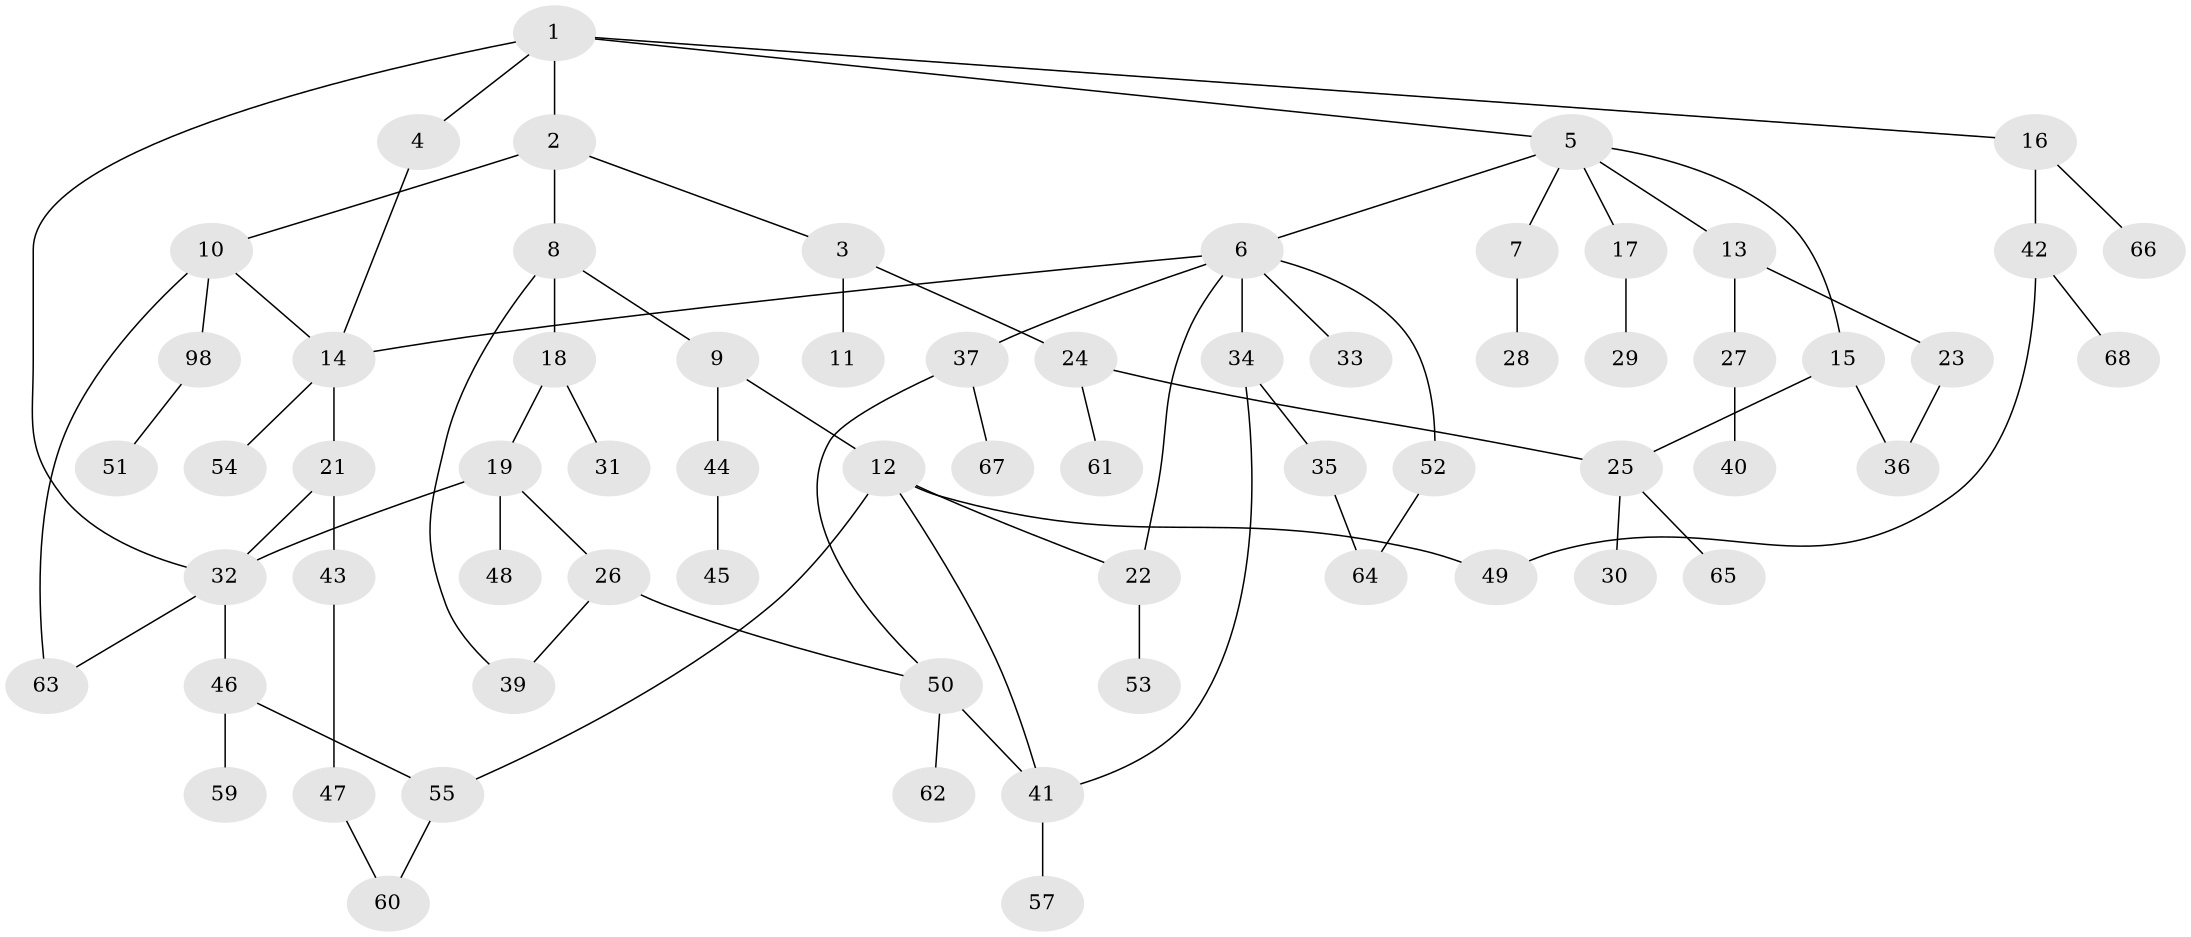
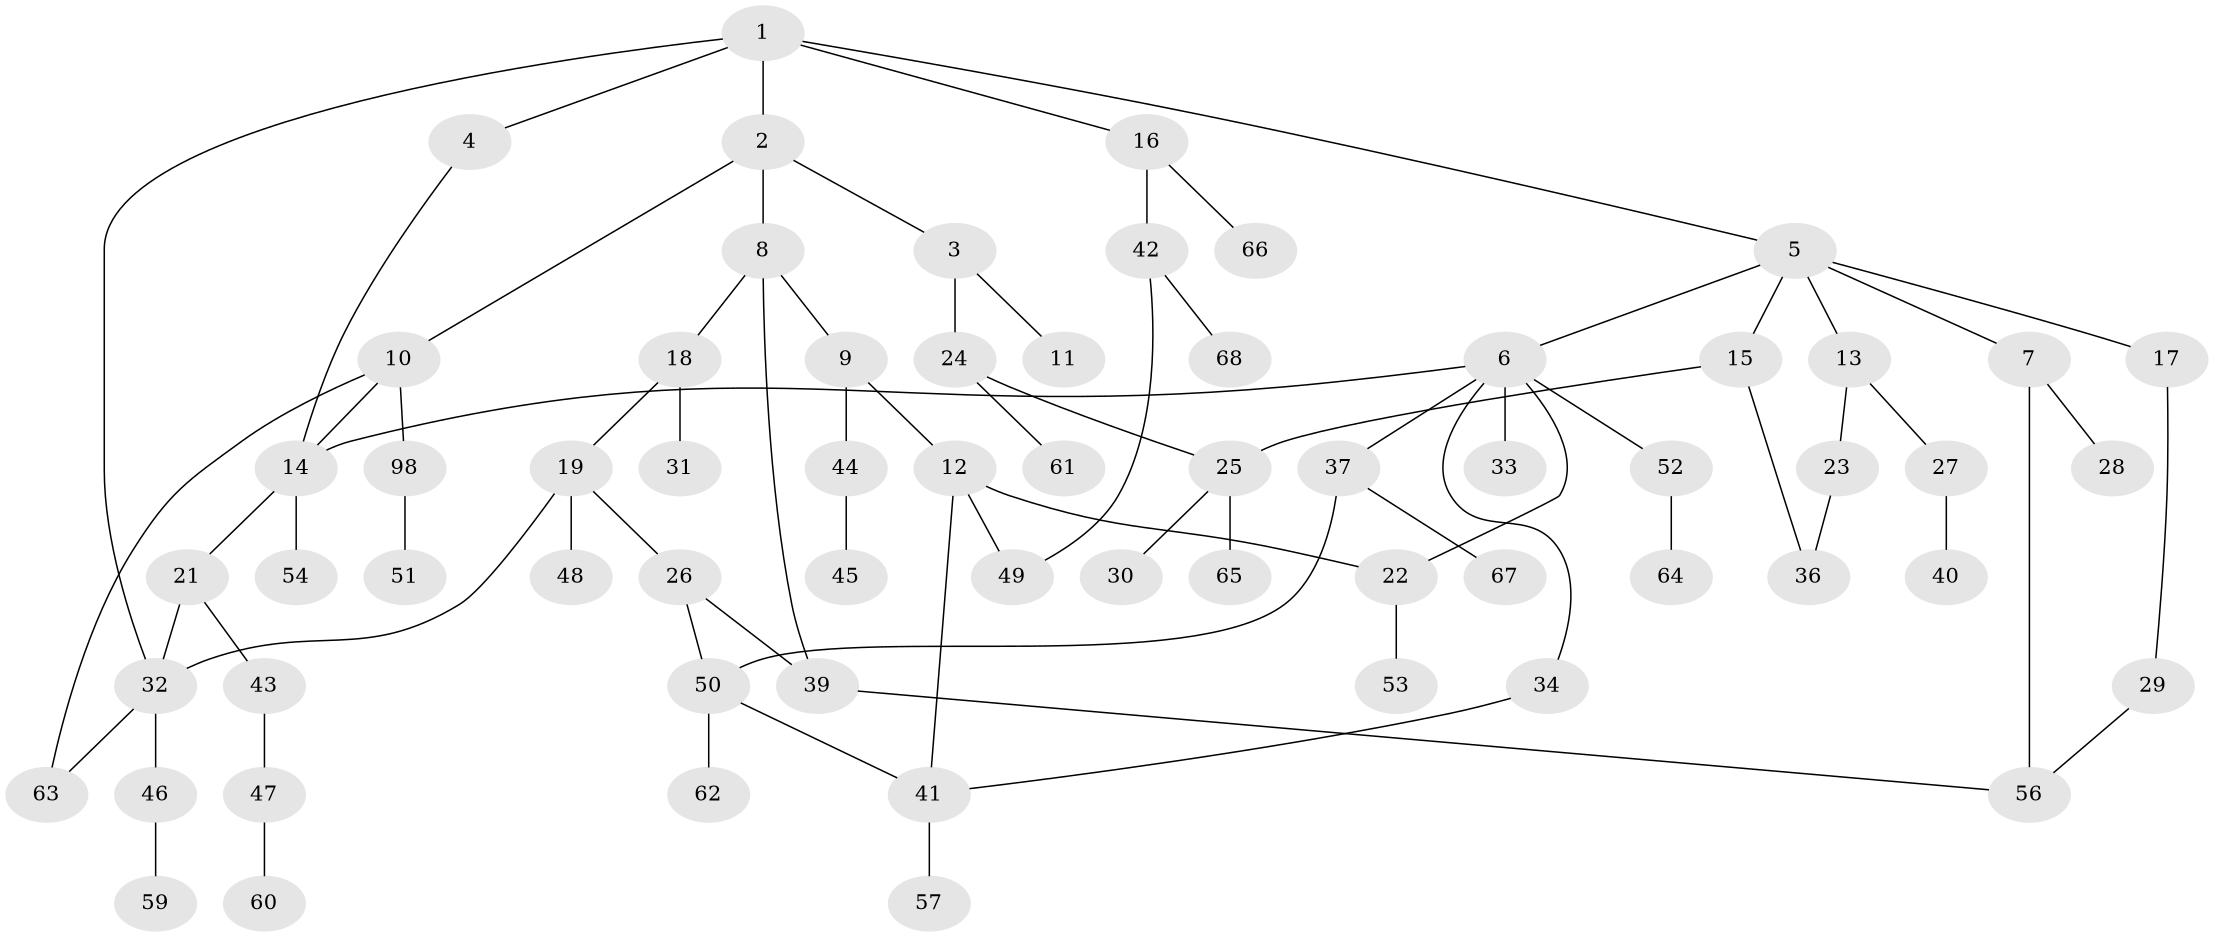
node "35": removed
node "55": removed
node "56": added
